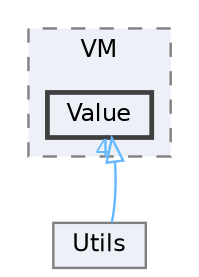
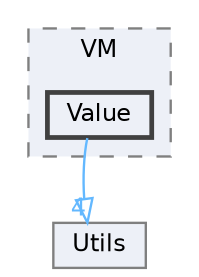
edge "Utils" -> "Value": reversed
